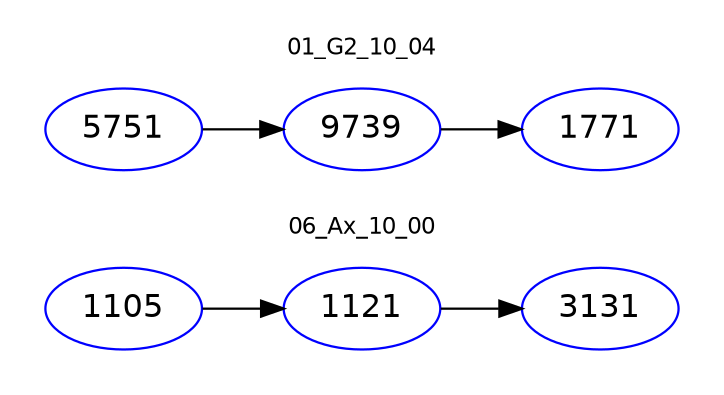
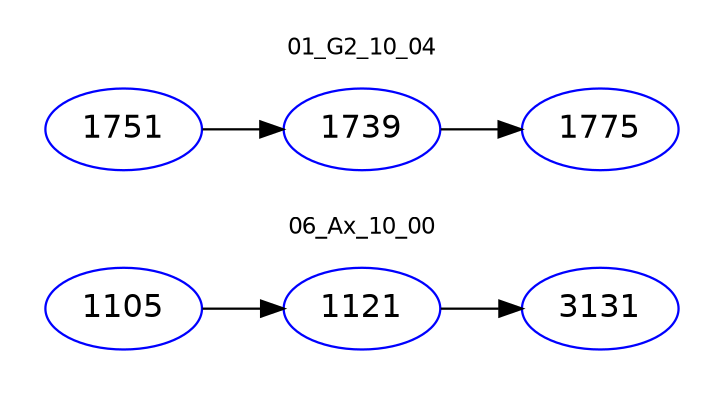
node "5751": label "5751" -> "1751"
node "9739": label "9739" -> "1739"
node "1771": label "1771" -> "1775"
